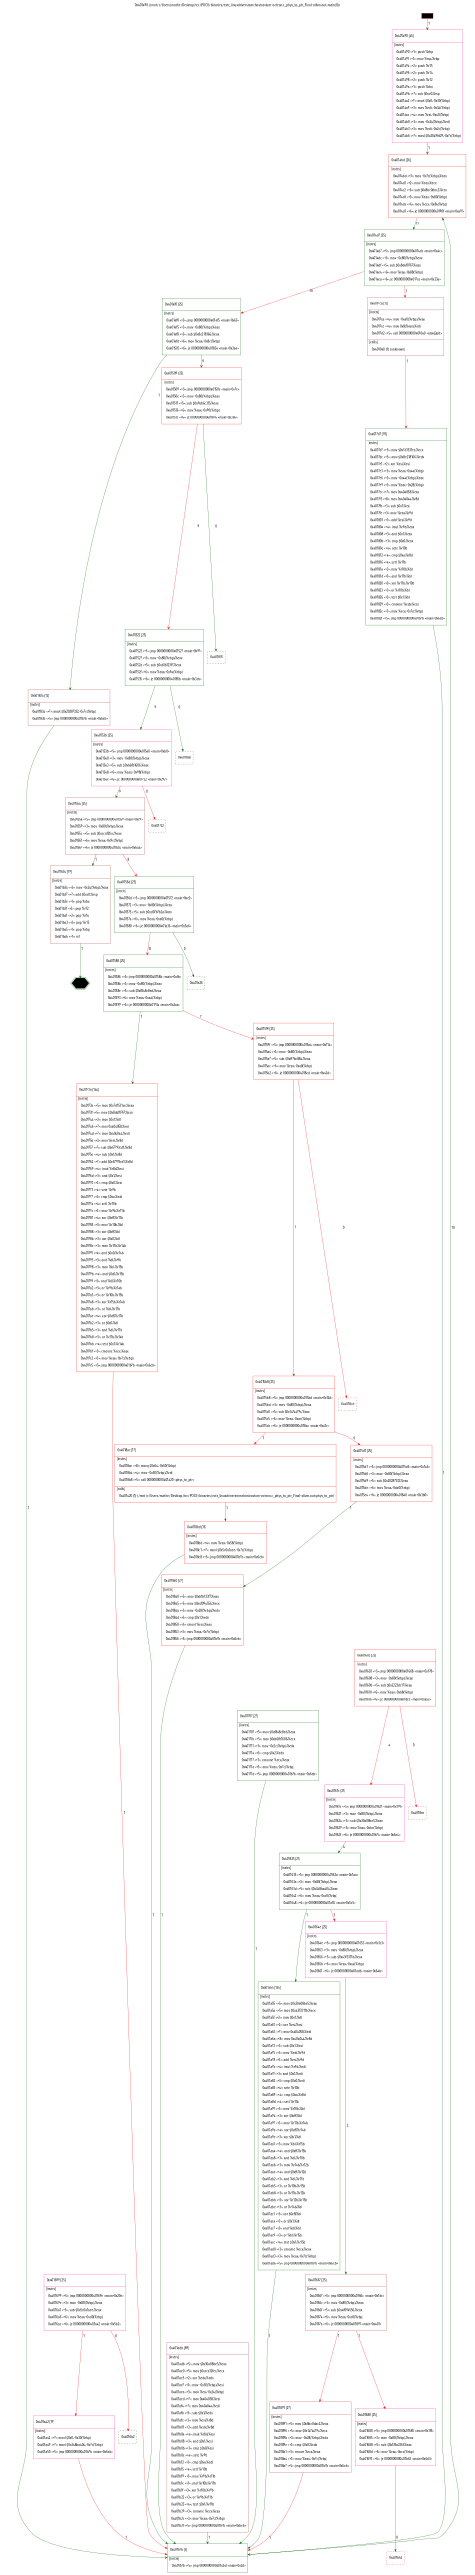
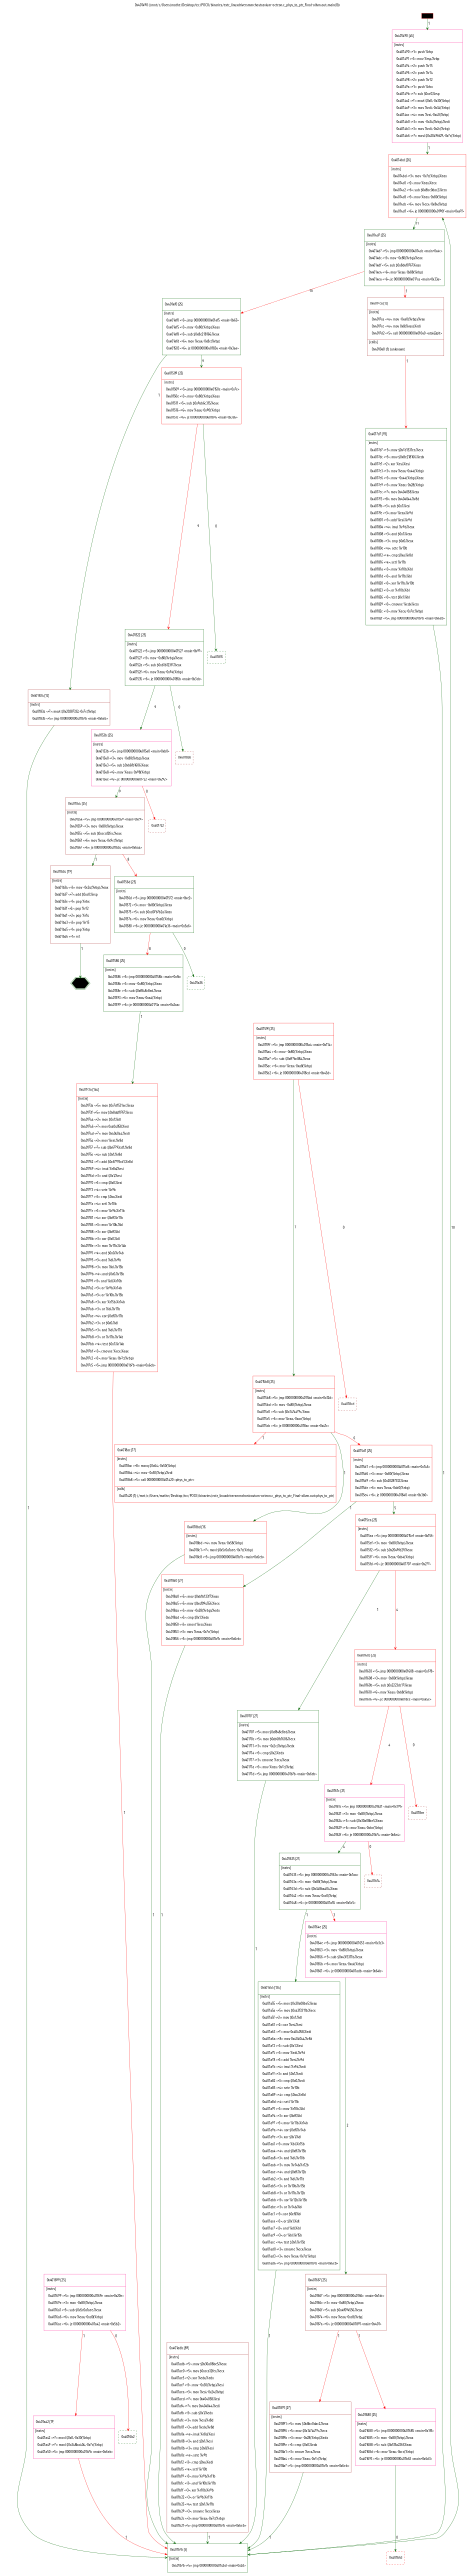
edge "0x401586 [25]" -> "0x40159f [25]": removed, label "7"
edge "0x4018ac [17]" -> "0x4018bd [16]": now "0x4015b8 [25]" -> "0x4018bd [16]"
node "0x4015ea [25]": added
node "0x401b74": added
edge "0x401891 [27]" -> "0x401b7b [5]": color red -> darkgreen
